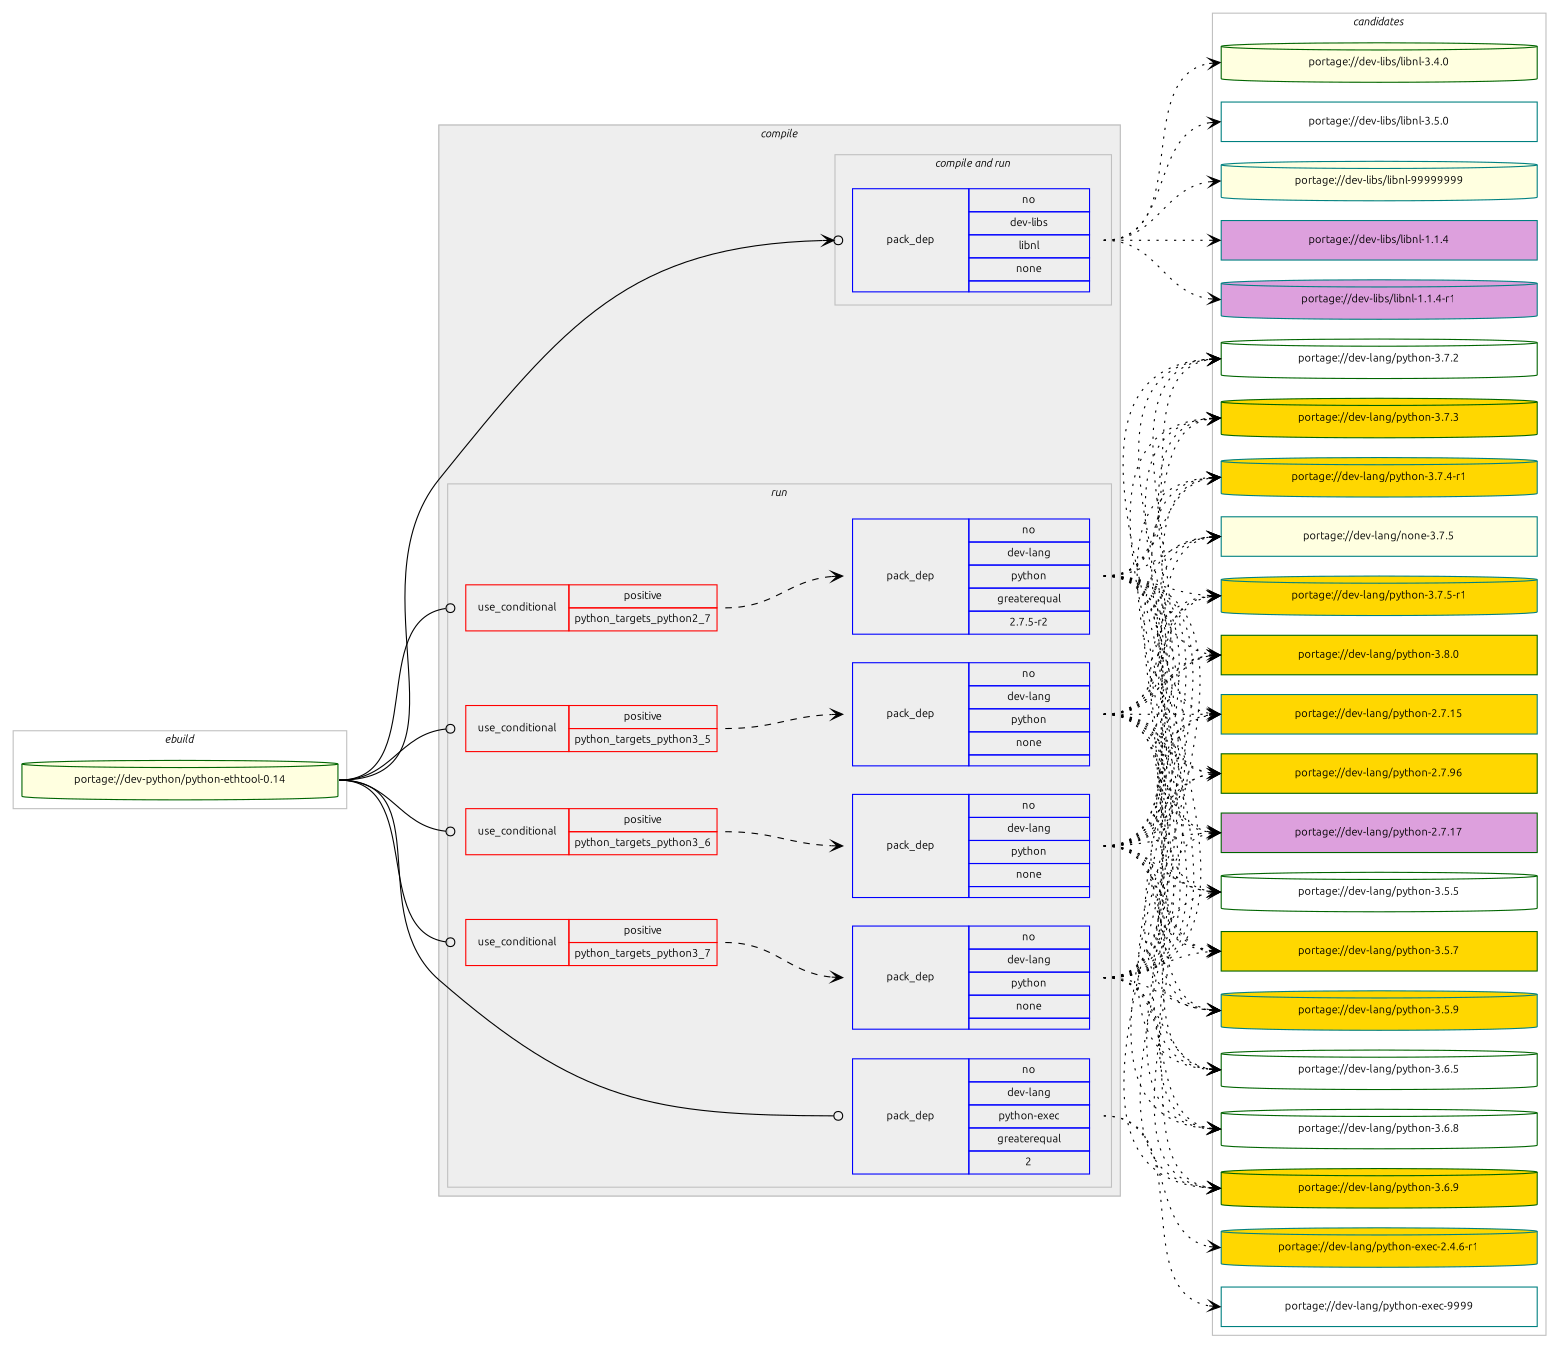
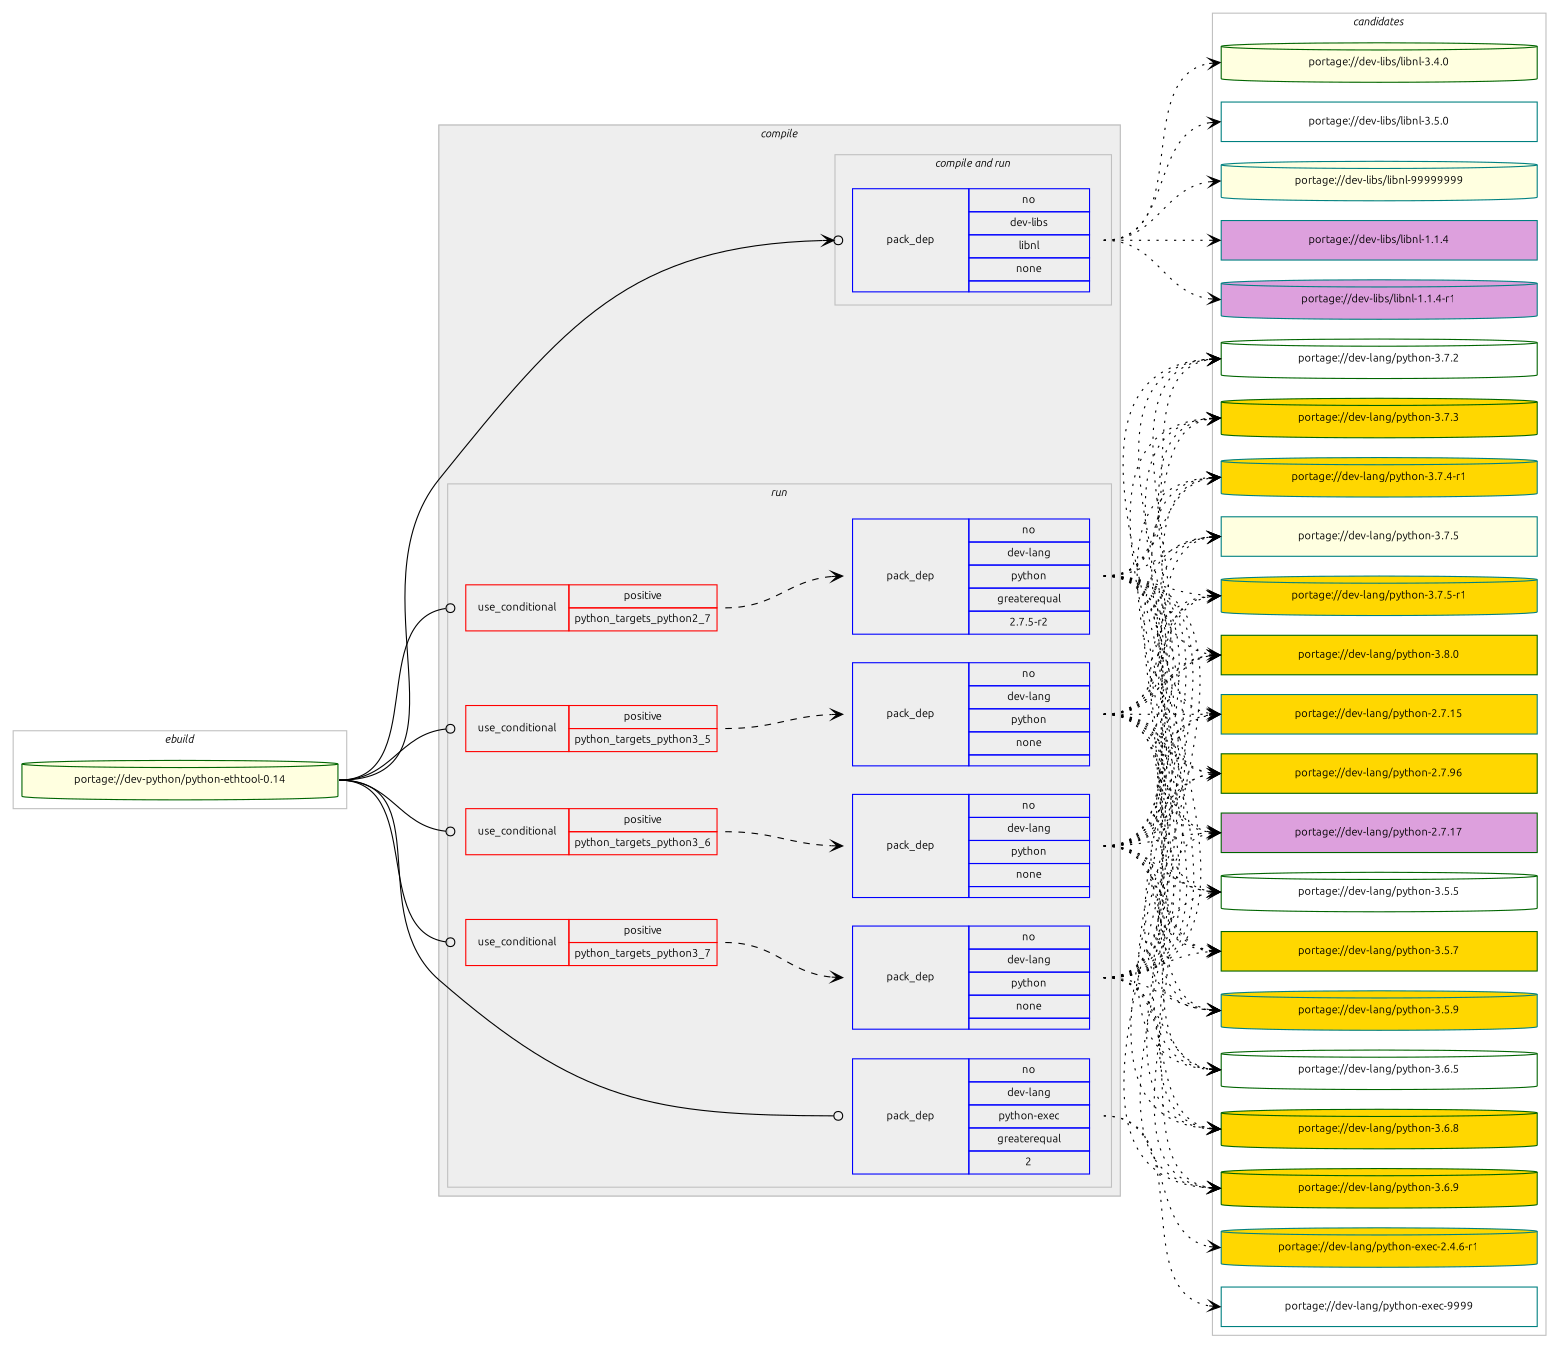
node "portage://dev-lang/none-3.7.5": label "portage://dev-lang/none-3.7.5" -> "portage://dev-lang/python-3.7.5"
node "portage://dev-lang/python-3.6.8": fillcolor white -> gold
